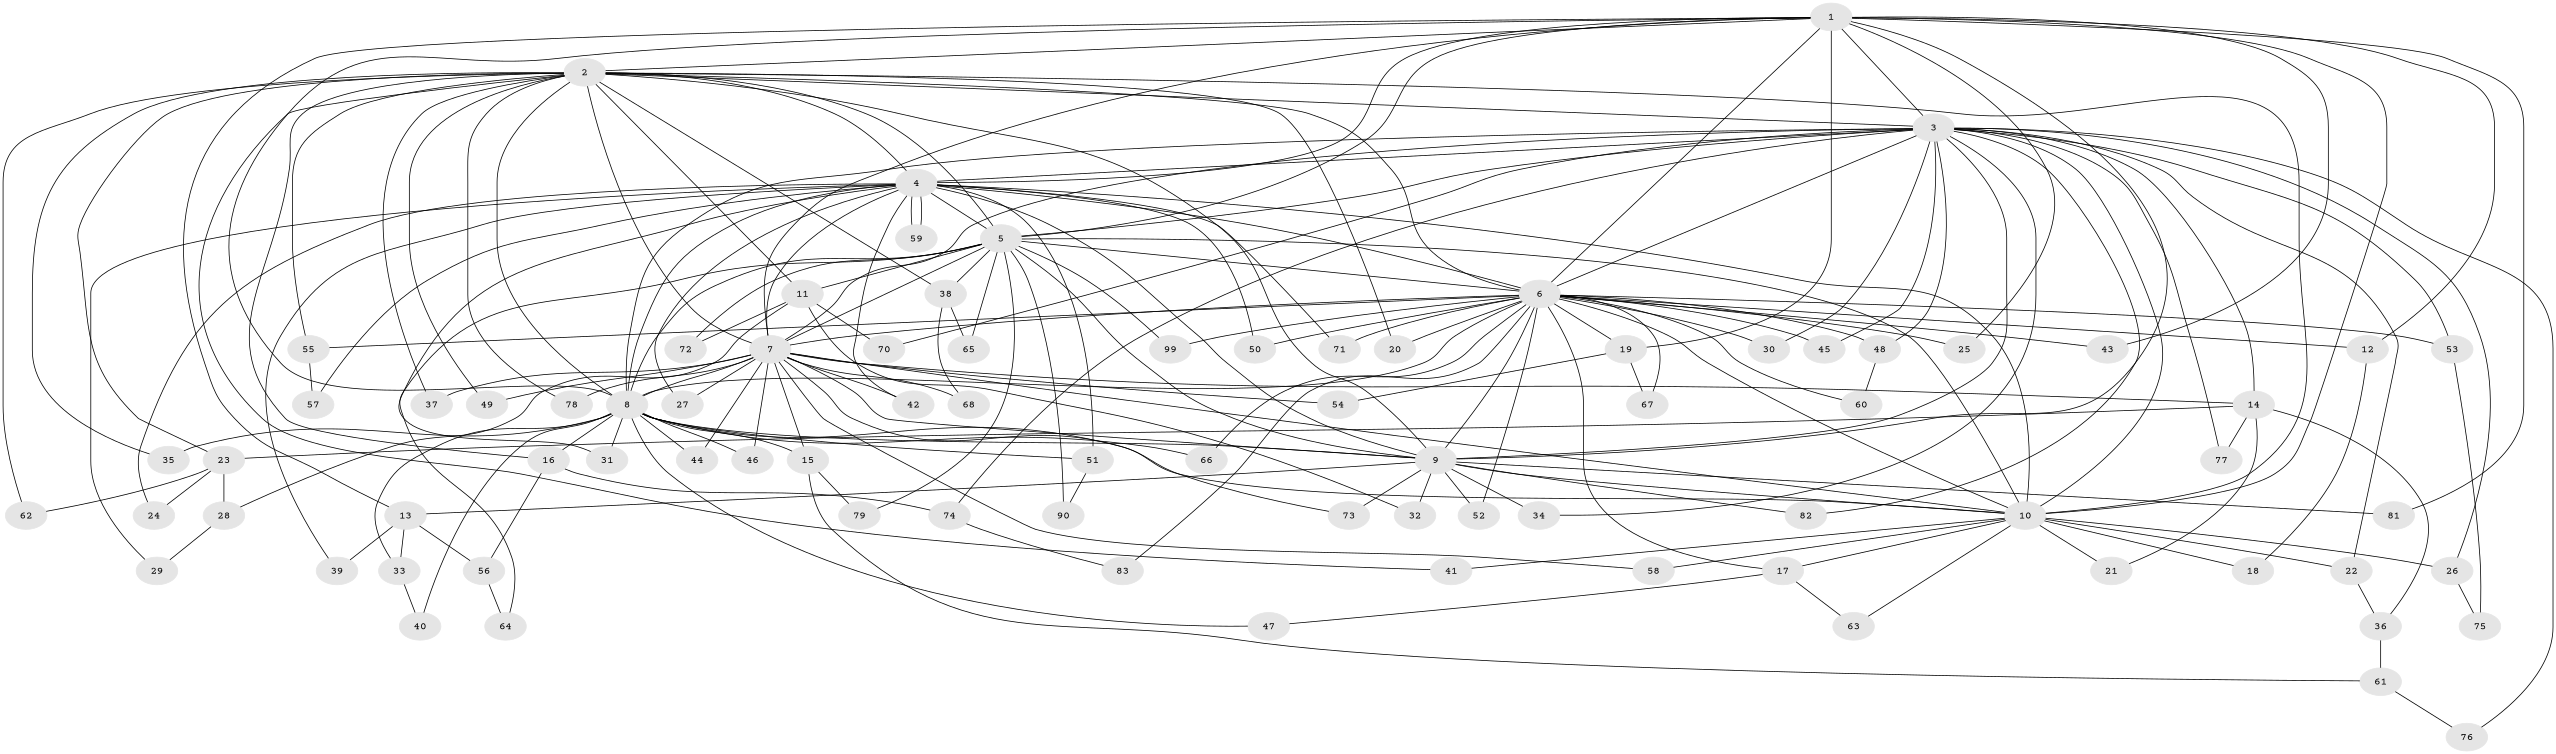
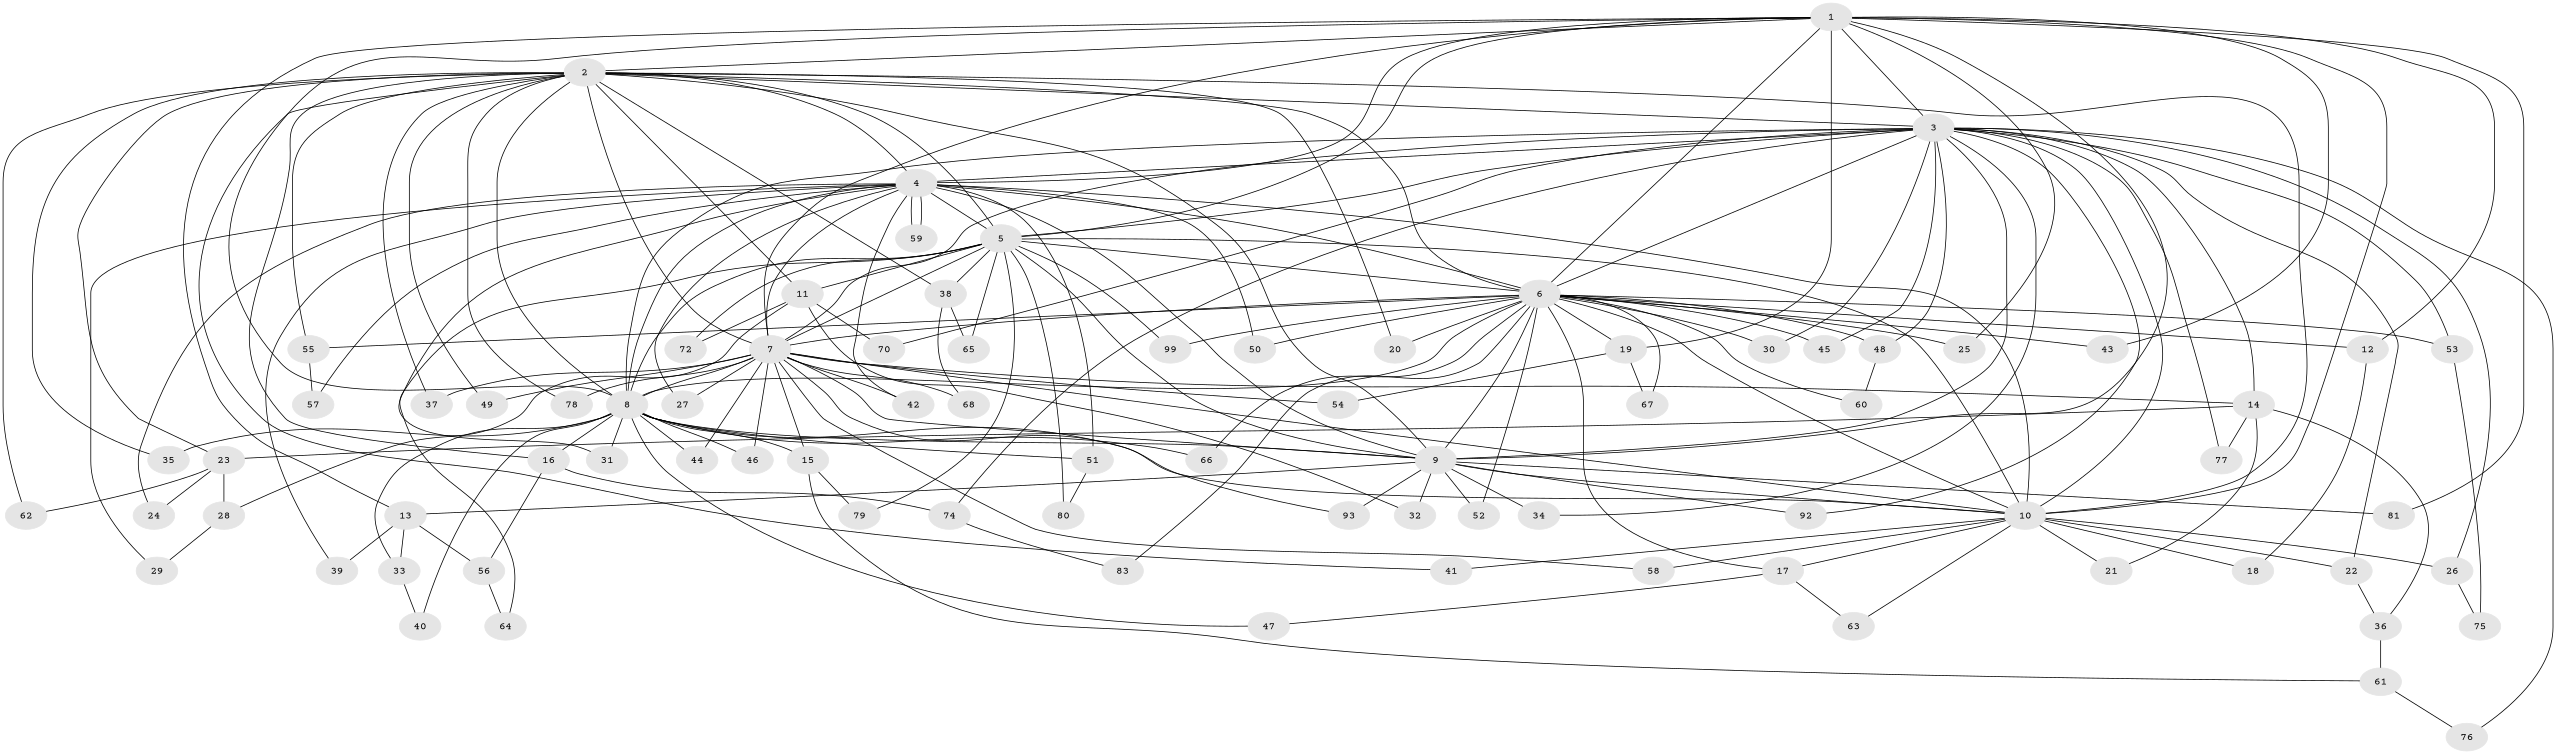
node "71": removed
node "90": label "90" -> "80"
node "73": label "73" -> "93"
node "82": label "82" -> "92"
